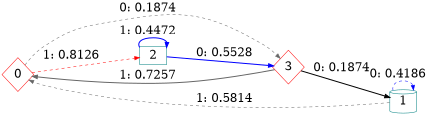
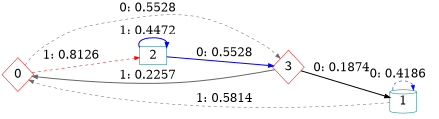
edge "0" -> "3": label "0: 0.1874   " -> "0: 0.5528   "
edge "3" -> "0": label "1: 0.7257   " -> "1: 0.2257   "
